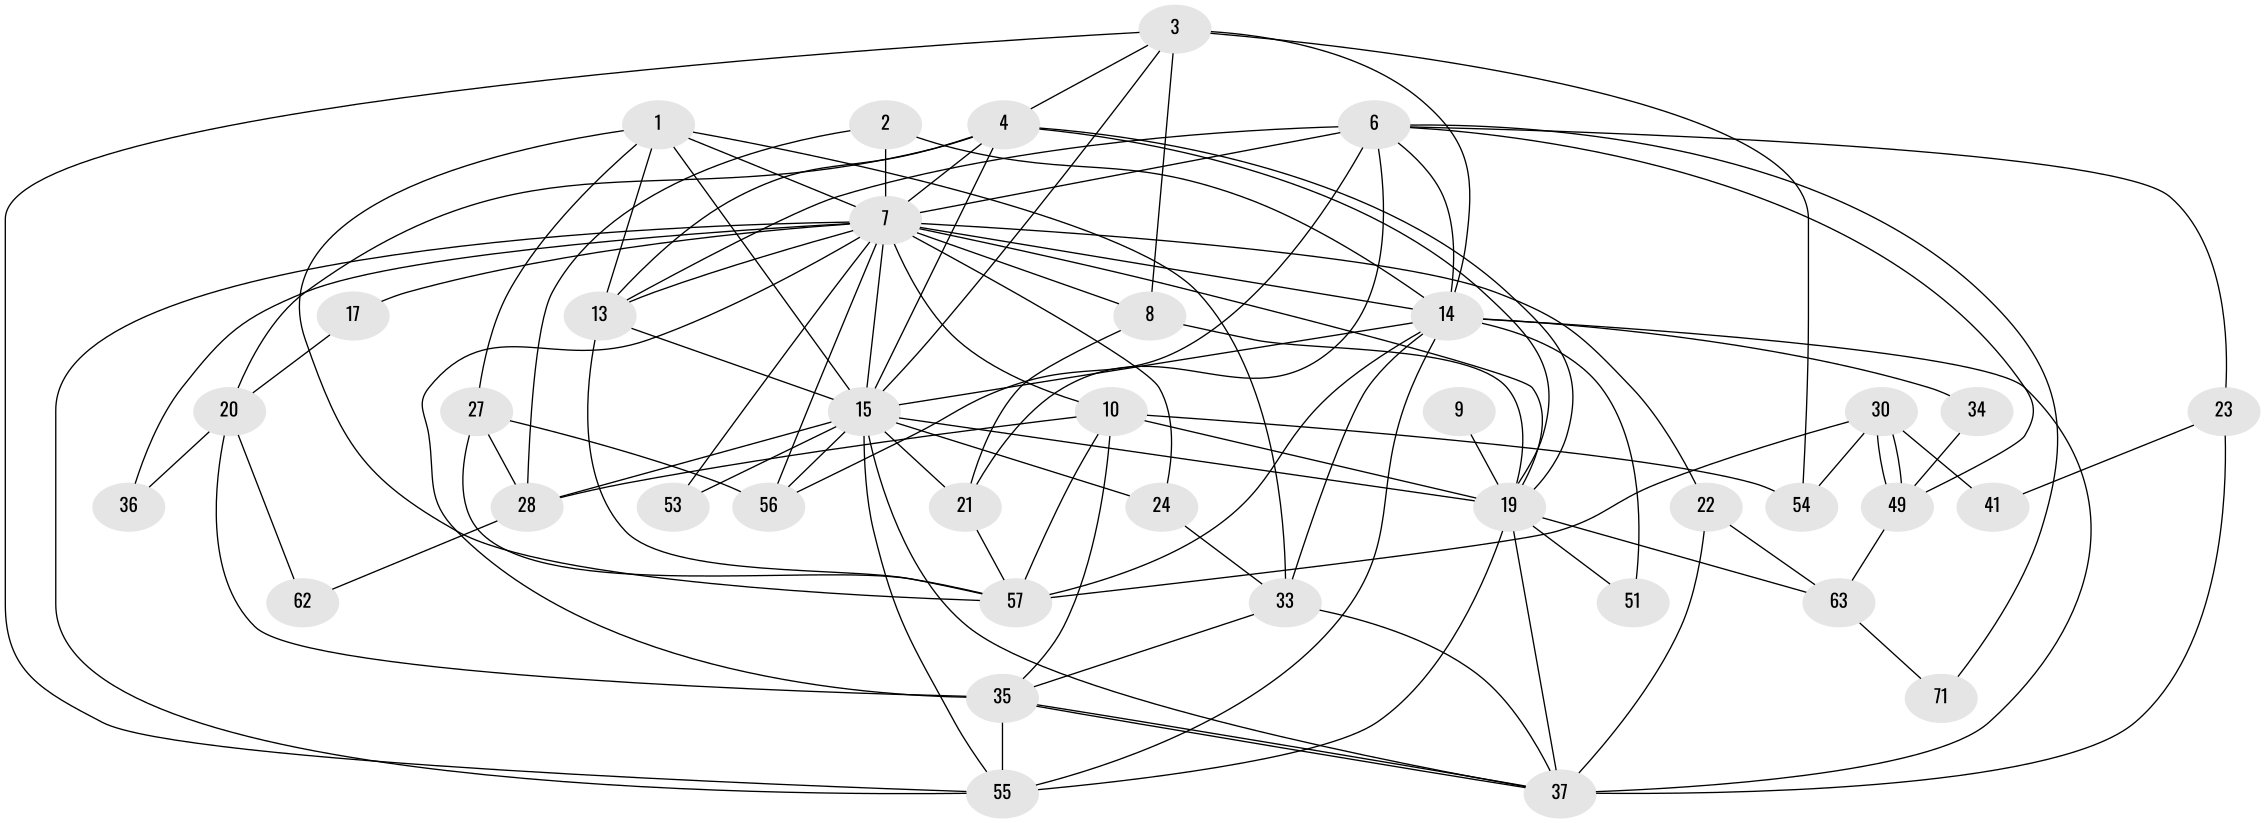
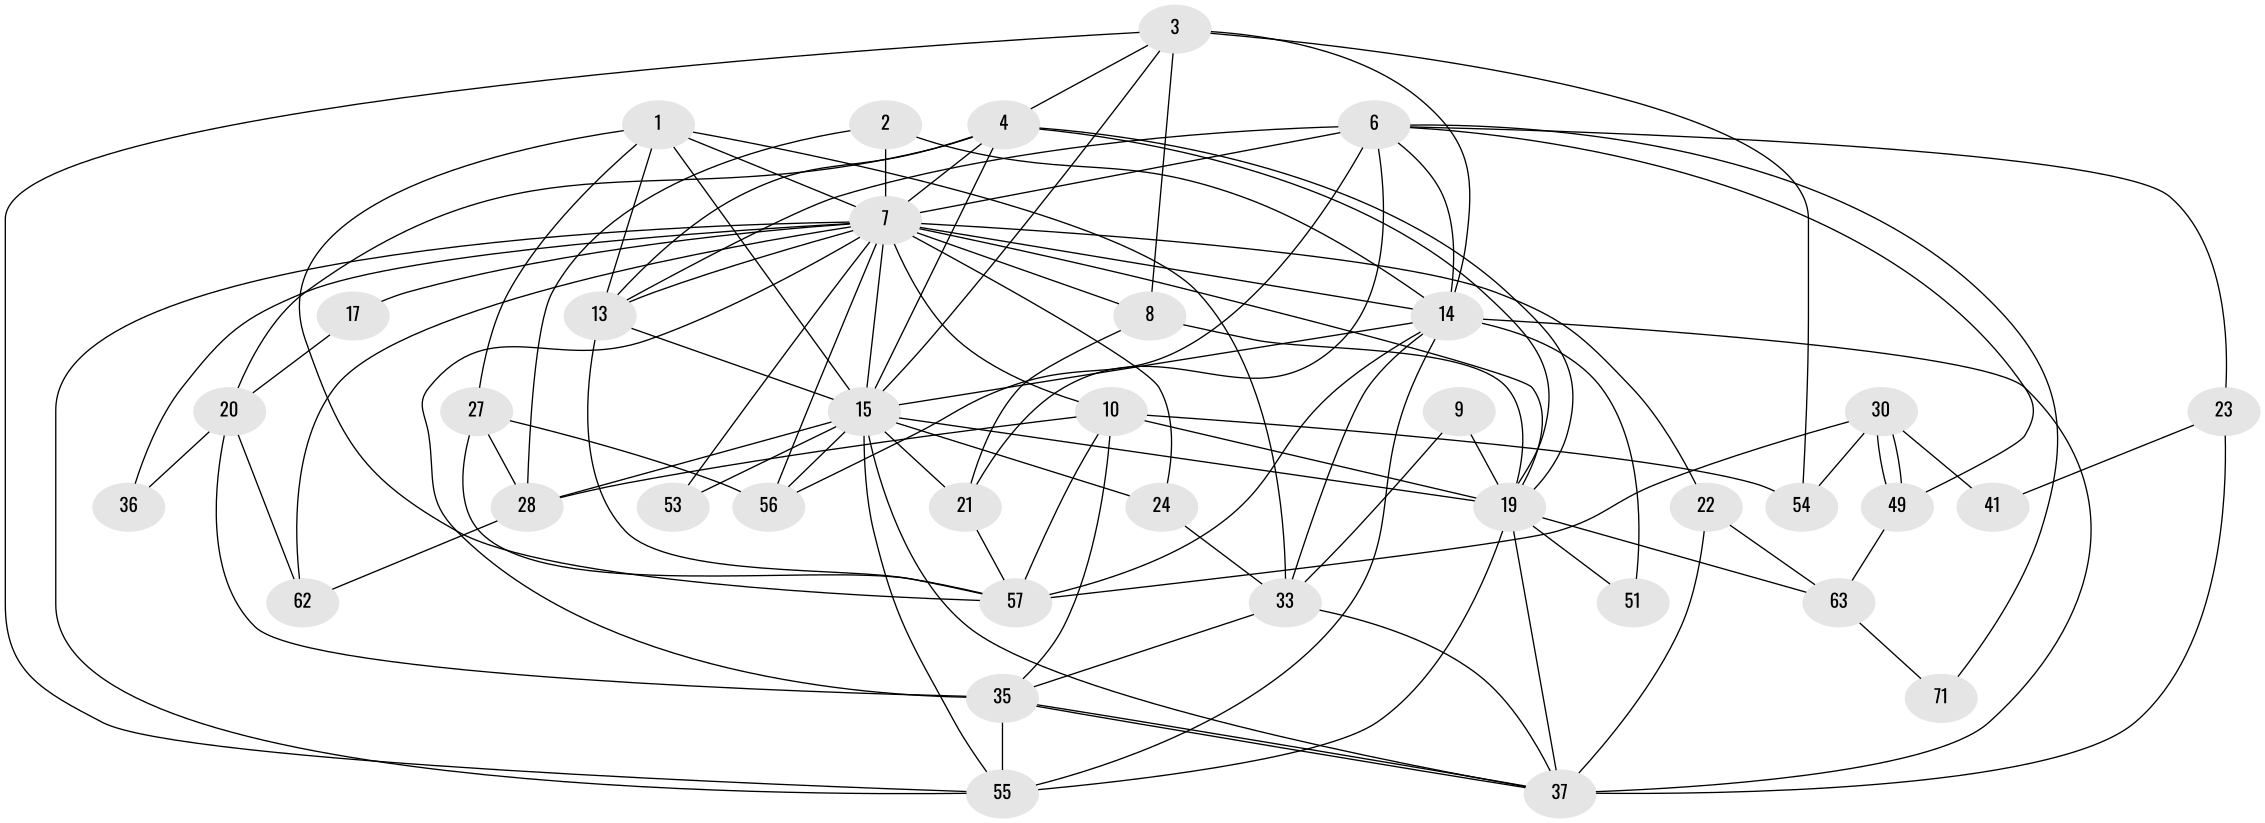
edge "7" -- "62": added
node "34": removed
edge "9" -- "33": added
